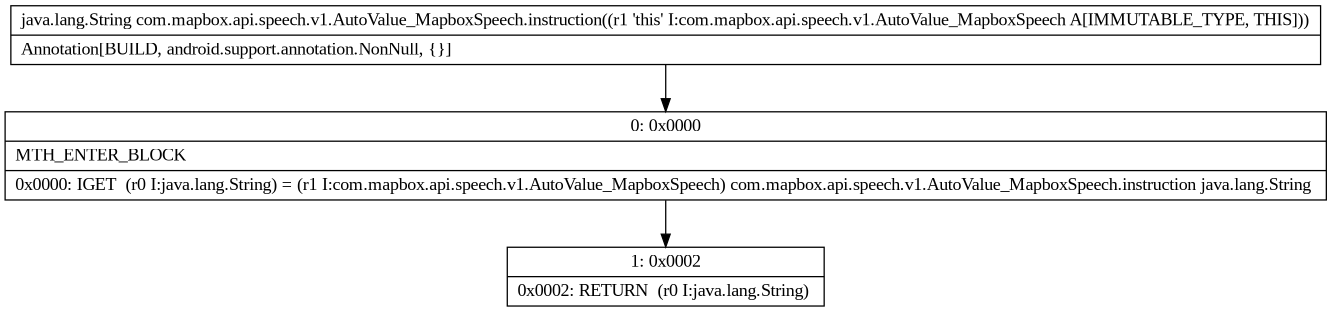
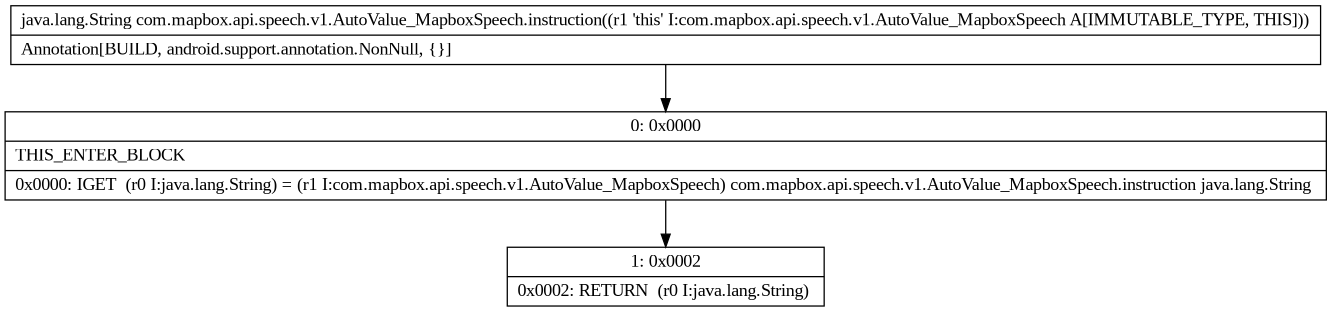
node "0: 0x0000": text "MTH_ENTER_BLOCK" -> "THIS_ENTER_BLOCK"
